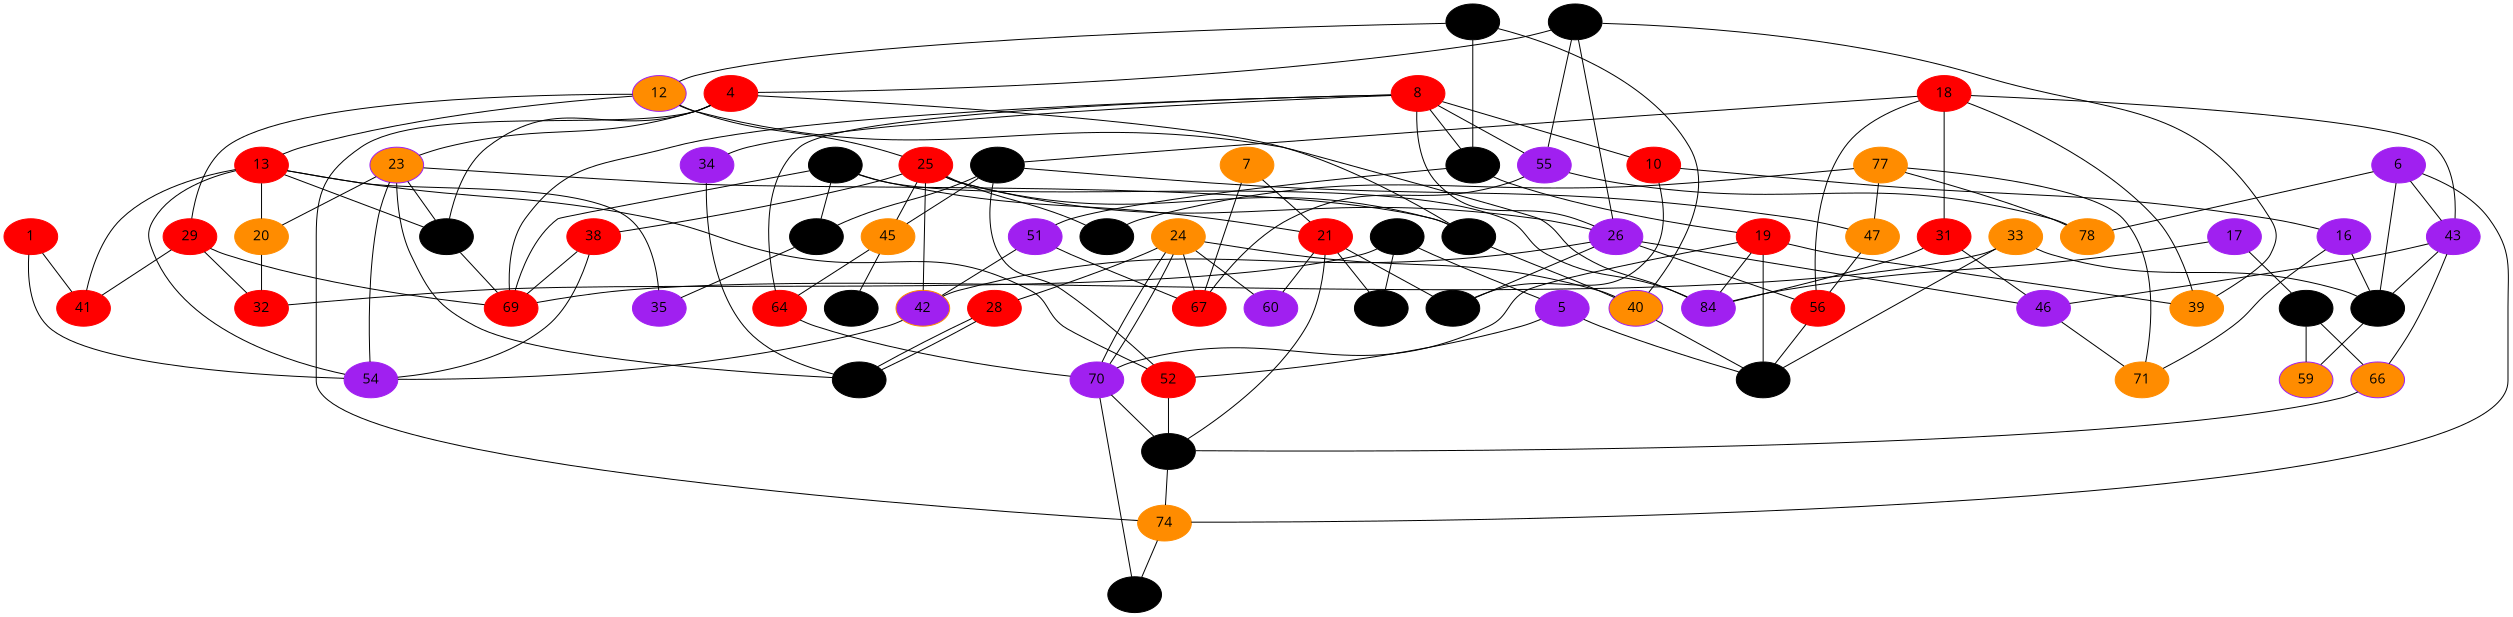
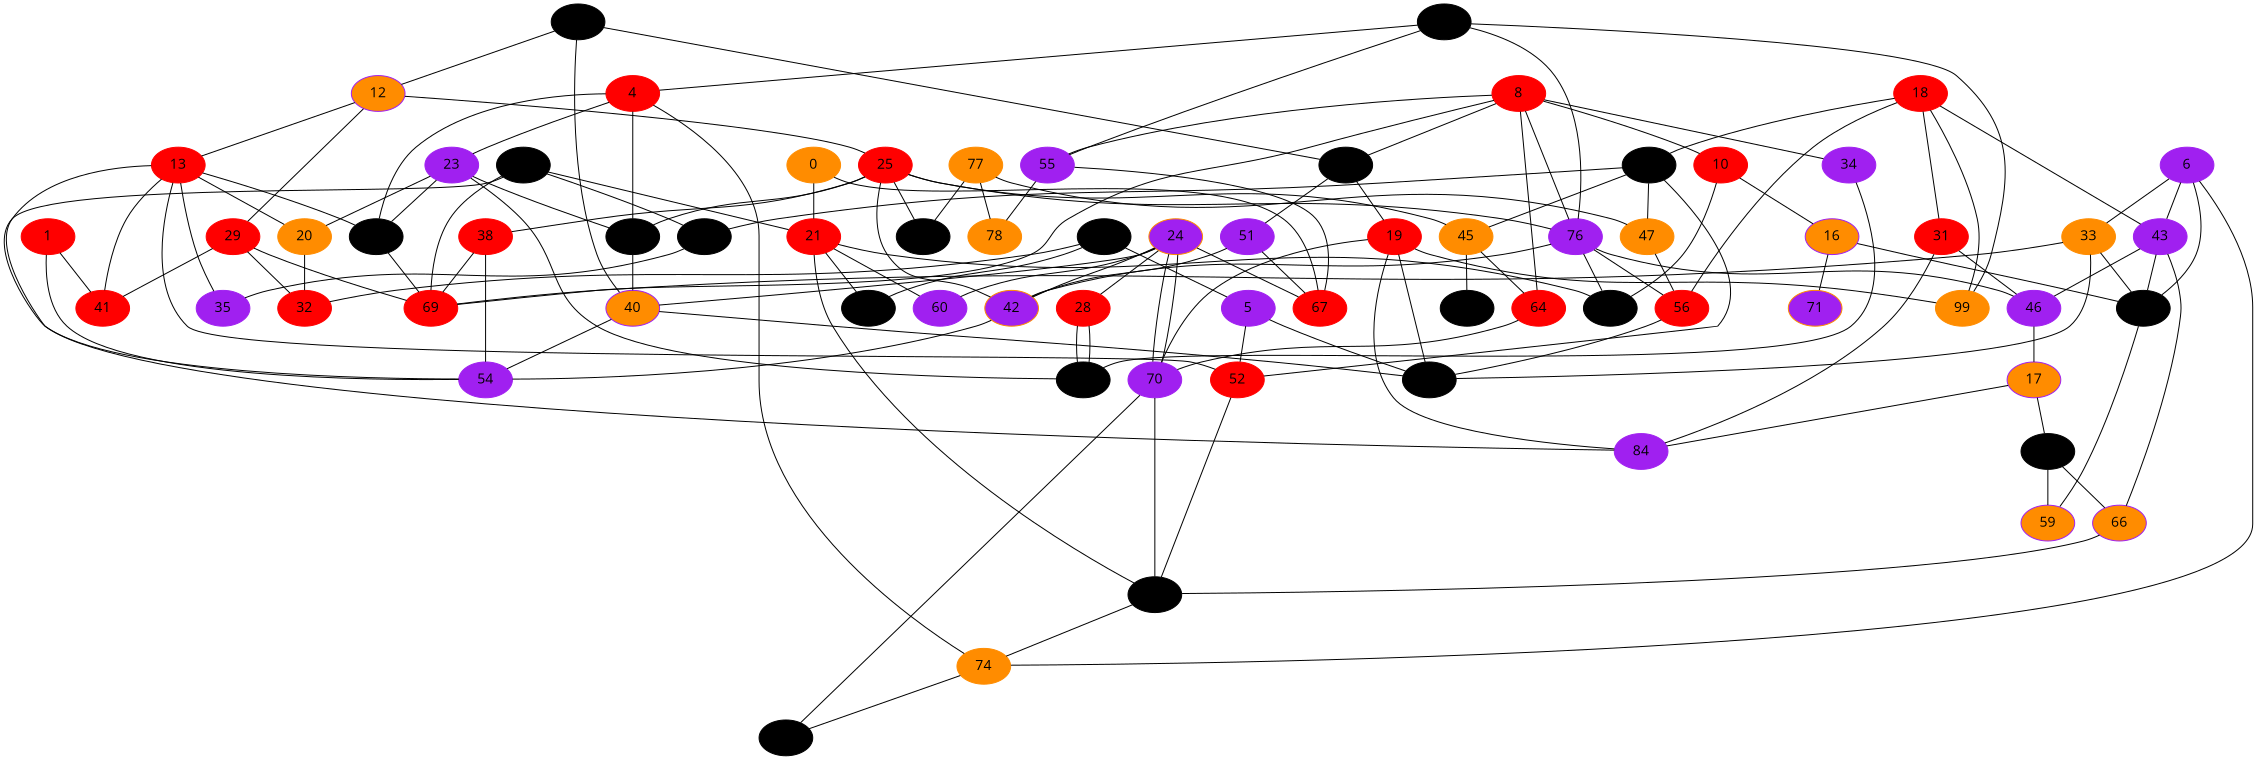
edge "12" -- "84": removed
node "23": fillcolor darkorange -> purple
node "7": label "7" -> "0"
edge "6" -- "78": now "6" -- "33"
edge "77" -- "71": removed
node "24": fillcolor darkorange -> purple
node "26": label "26" -> "76"
node "17": fillcolor purple -> darkorange
node "16": fillcolor purple -> darkorange
edge "23" -- "54": now "40" -- "54"
edge "24" -- "42": added
node "39": label "39" -> "99"
edge "46" -- "71": now "46" -- "17"
node "71": fillcolor darkorange -> purple
